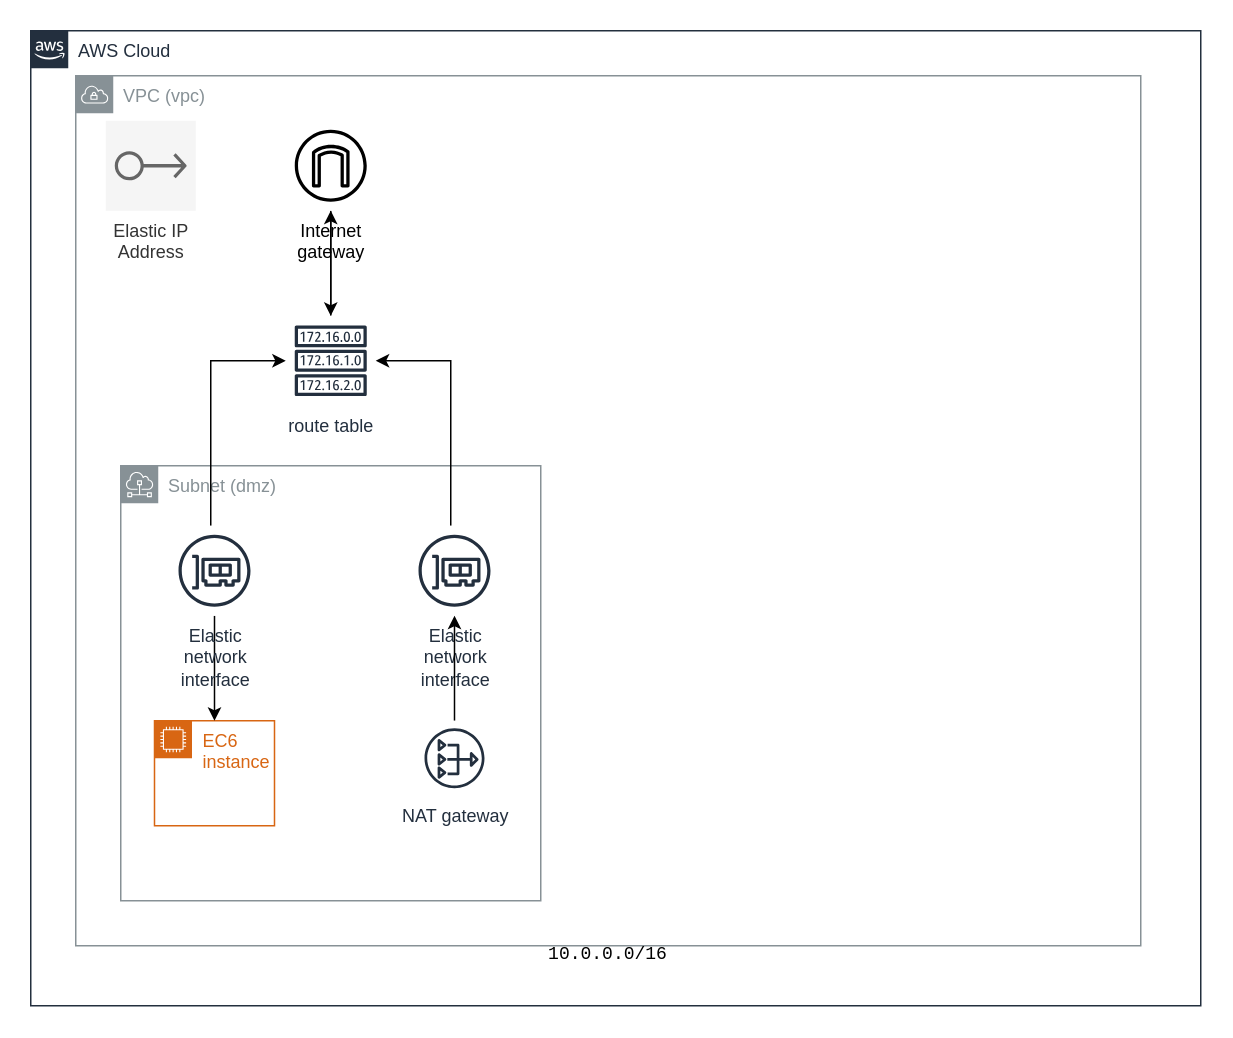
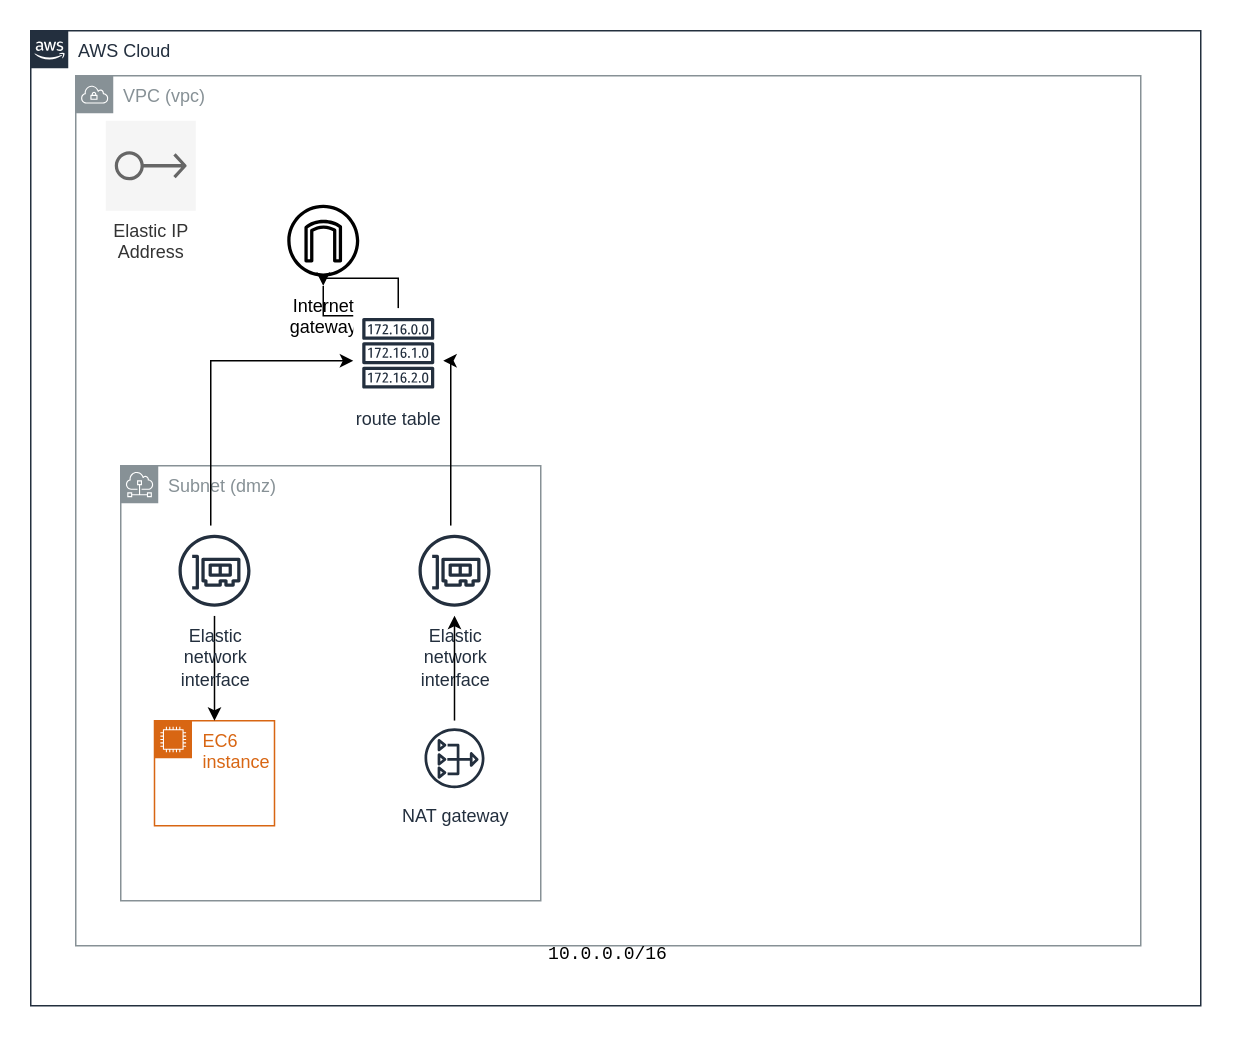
node "Internet gateway": moved (331, 166) -> (323, 241)
node "route table": moved (331, 361) -> (398, 353)
